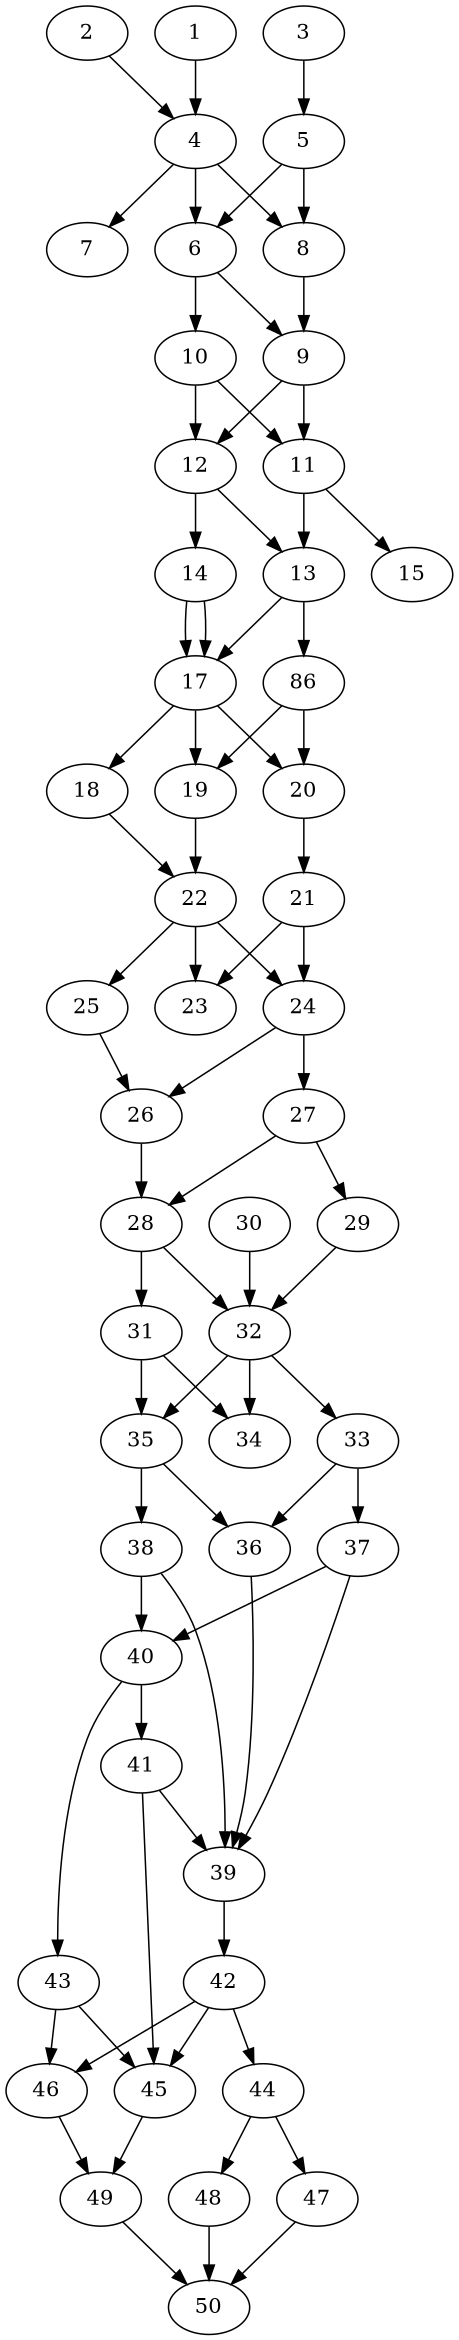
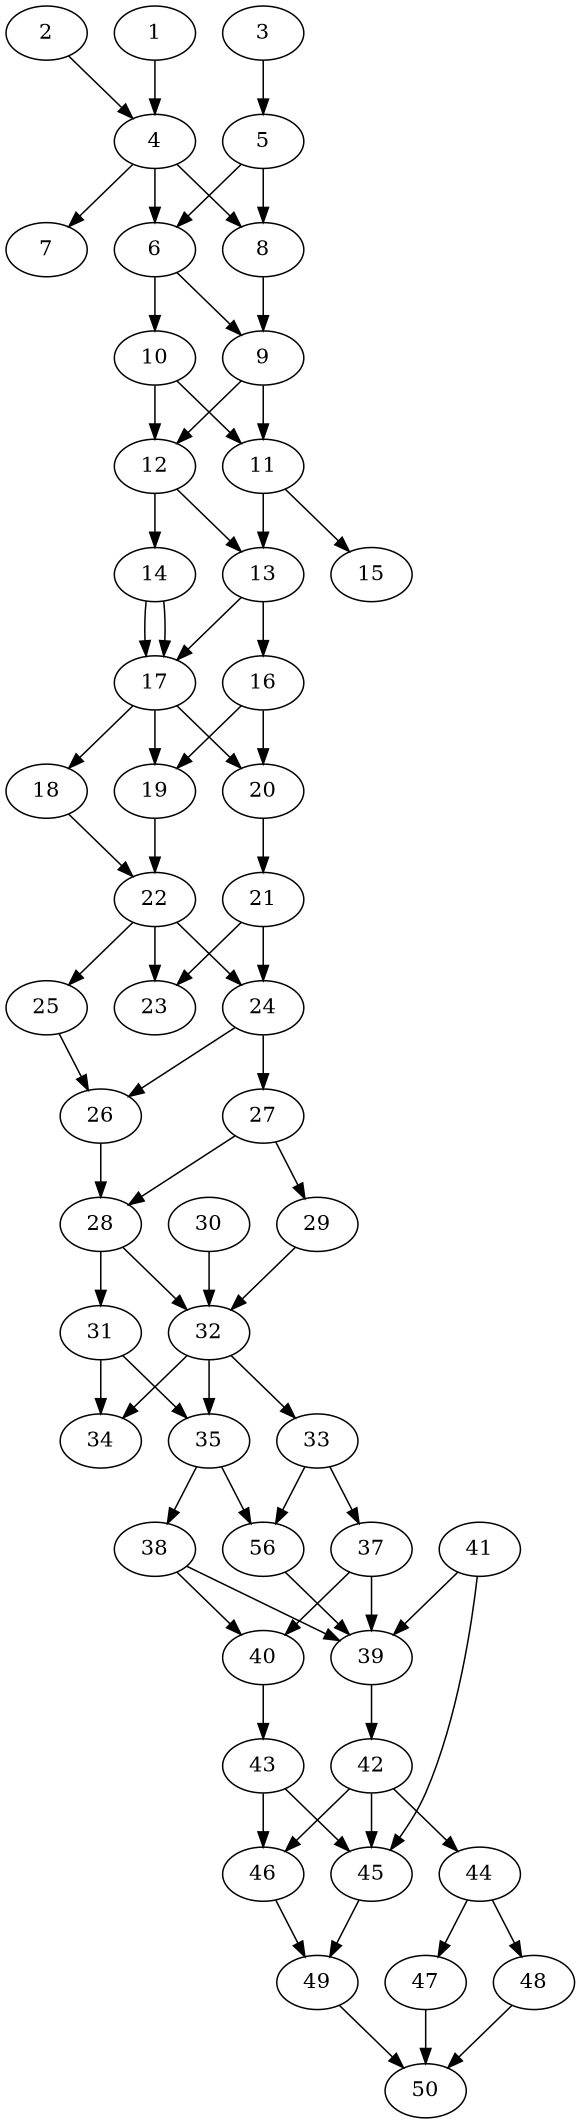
node "86": label "86" -> "16"
node "36": label "36" -> "56"
edge "40" -> "41": removed
